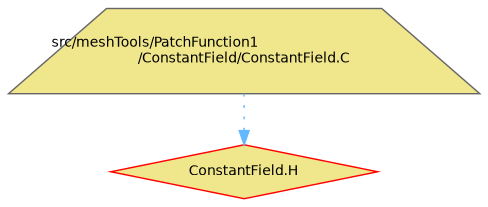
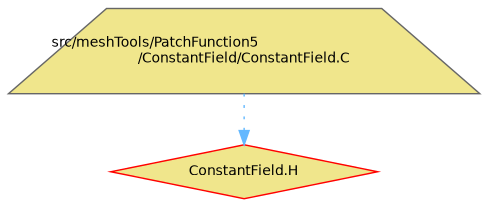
node "src/meshTools/PatchFunction1 /ConstantField/ConstantField.C": label "src/meshTools/PatchFunction1 /ConstantField/ConstantField.C" -> "src/meshTools/PatchFunction5 /ConstantField/ConstantField.C"
